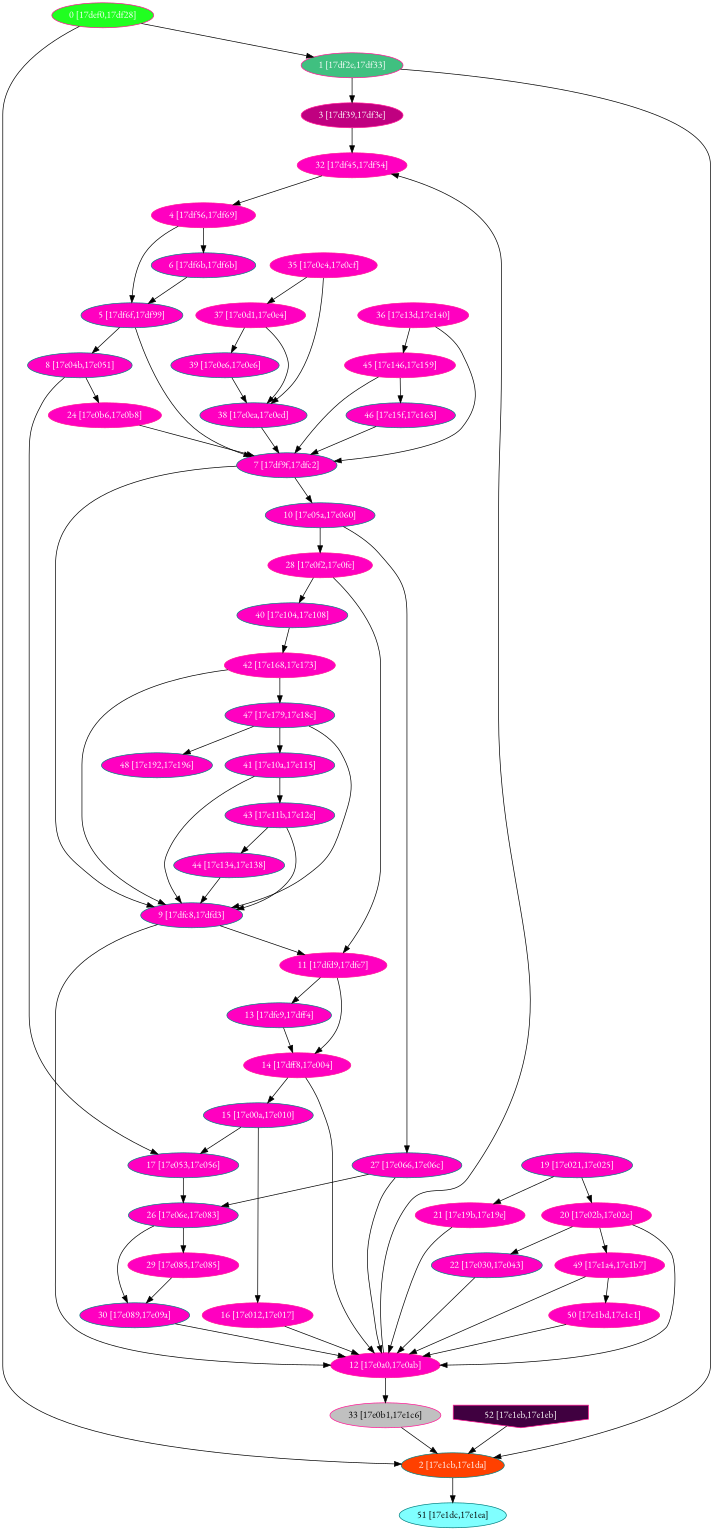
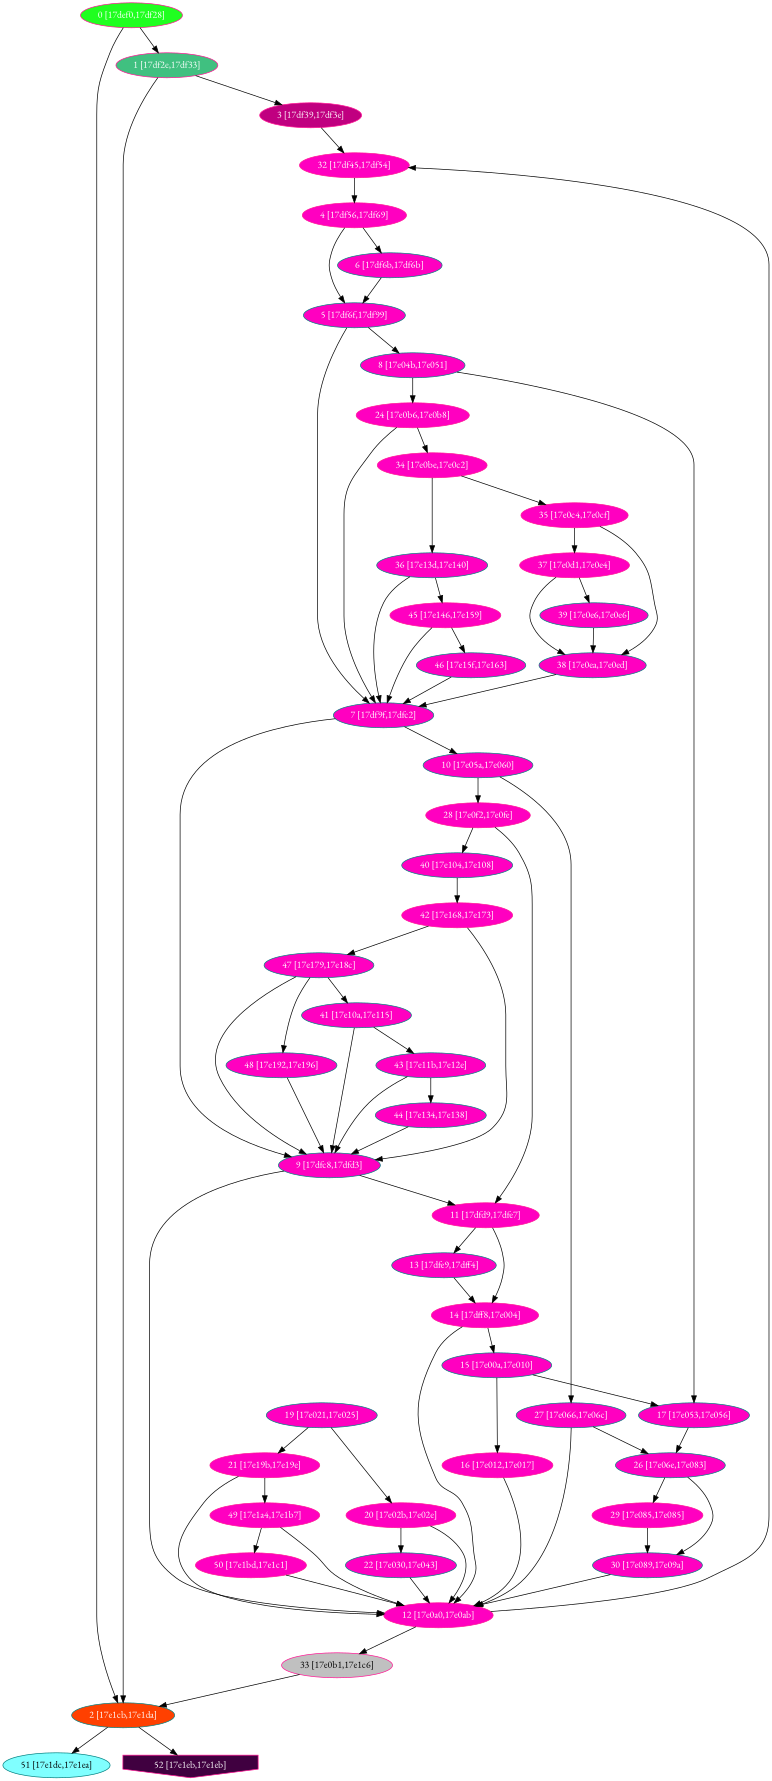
node "36 [17e13d,17e140]": color deeppink -> teal
node "34 [17e0be,17e0c2]": added
edge "48 [17e192,17e196]" -> "9 [17dfc8,17dfd3]": added
edge "20 [17e02b,17e02e]" -> "49 [17e1a4,17e1b7]": now "21 [17e19b,17e19e]" -> "49 [17e1a4,17e1b7]"
edge "52 [17e1eb,17e1eb]" -> "2 [17e1cb,17e1da]": reversed
